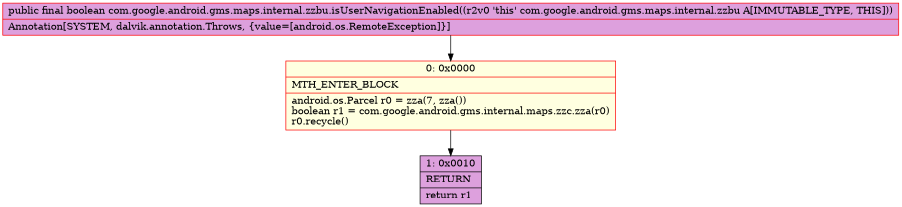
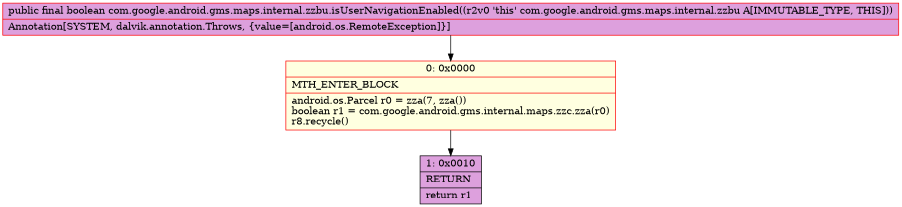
node "0: 0x0000": text "r0.recycle()" -> "r8.recycle()"
